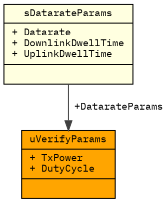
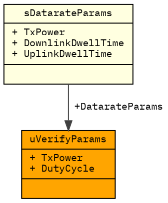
node "sDatarateParams": text "+ Datarate" -> "+ TxPower"
